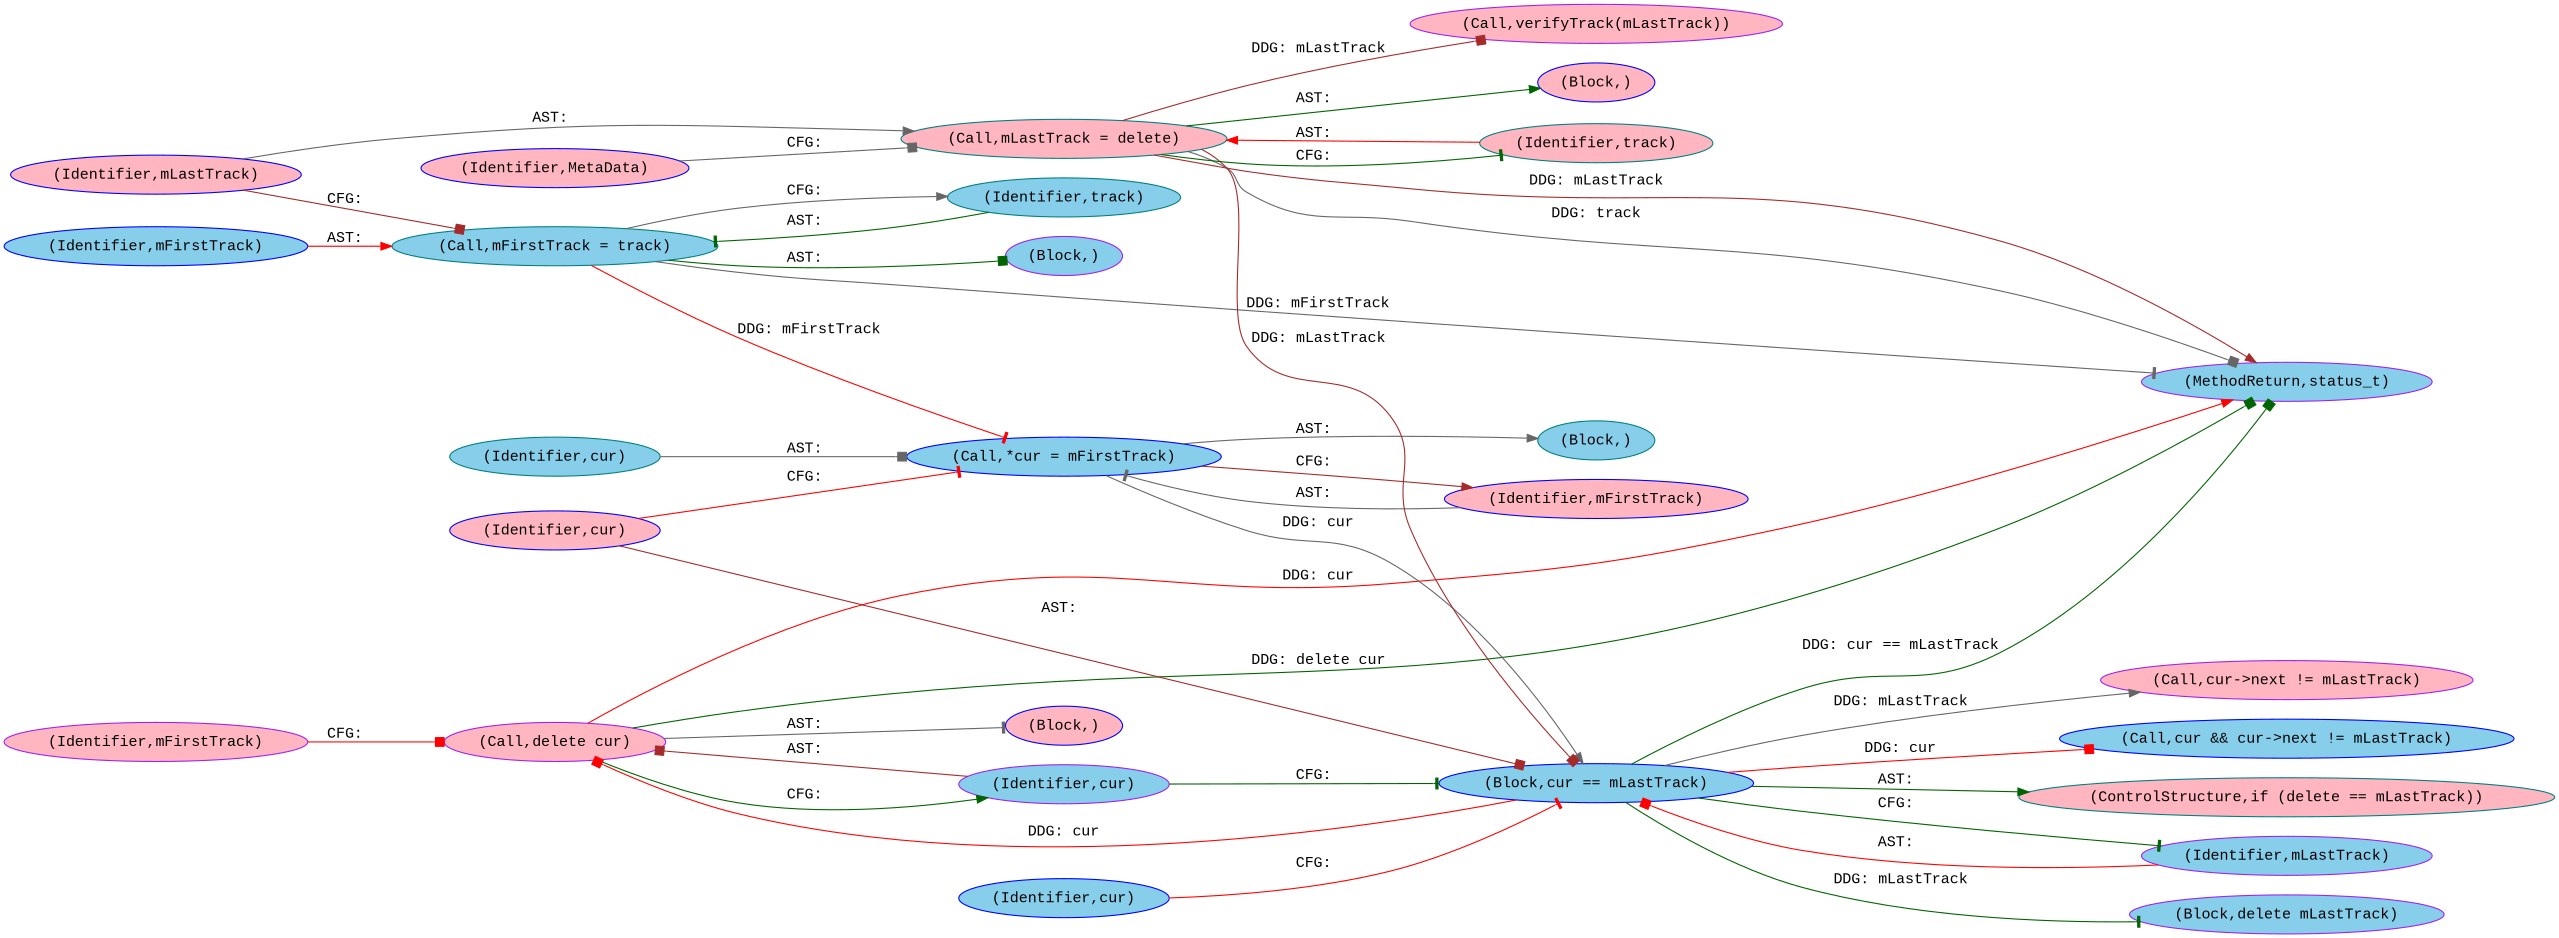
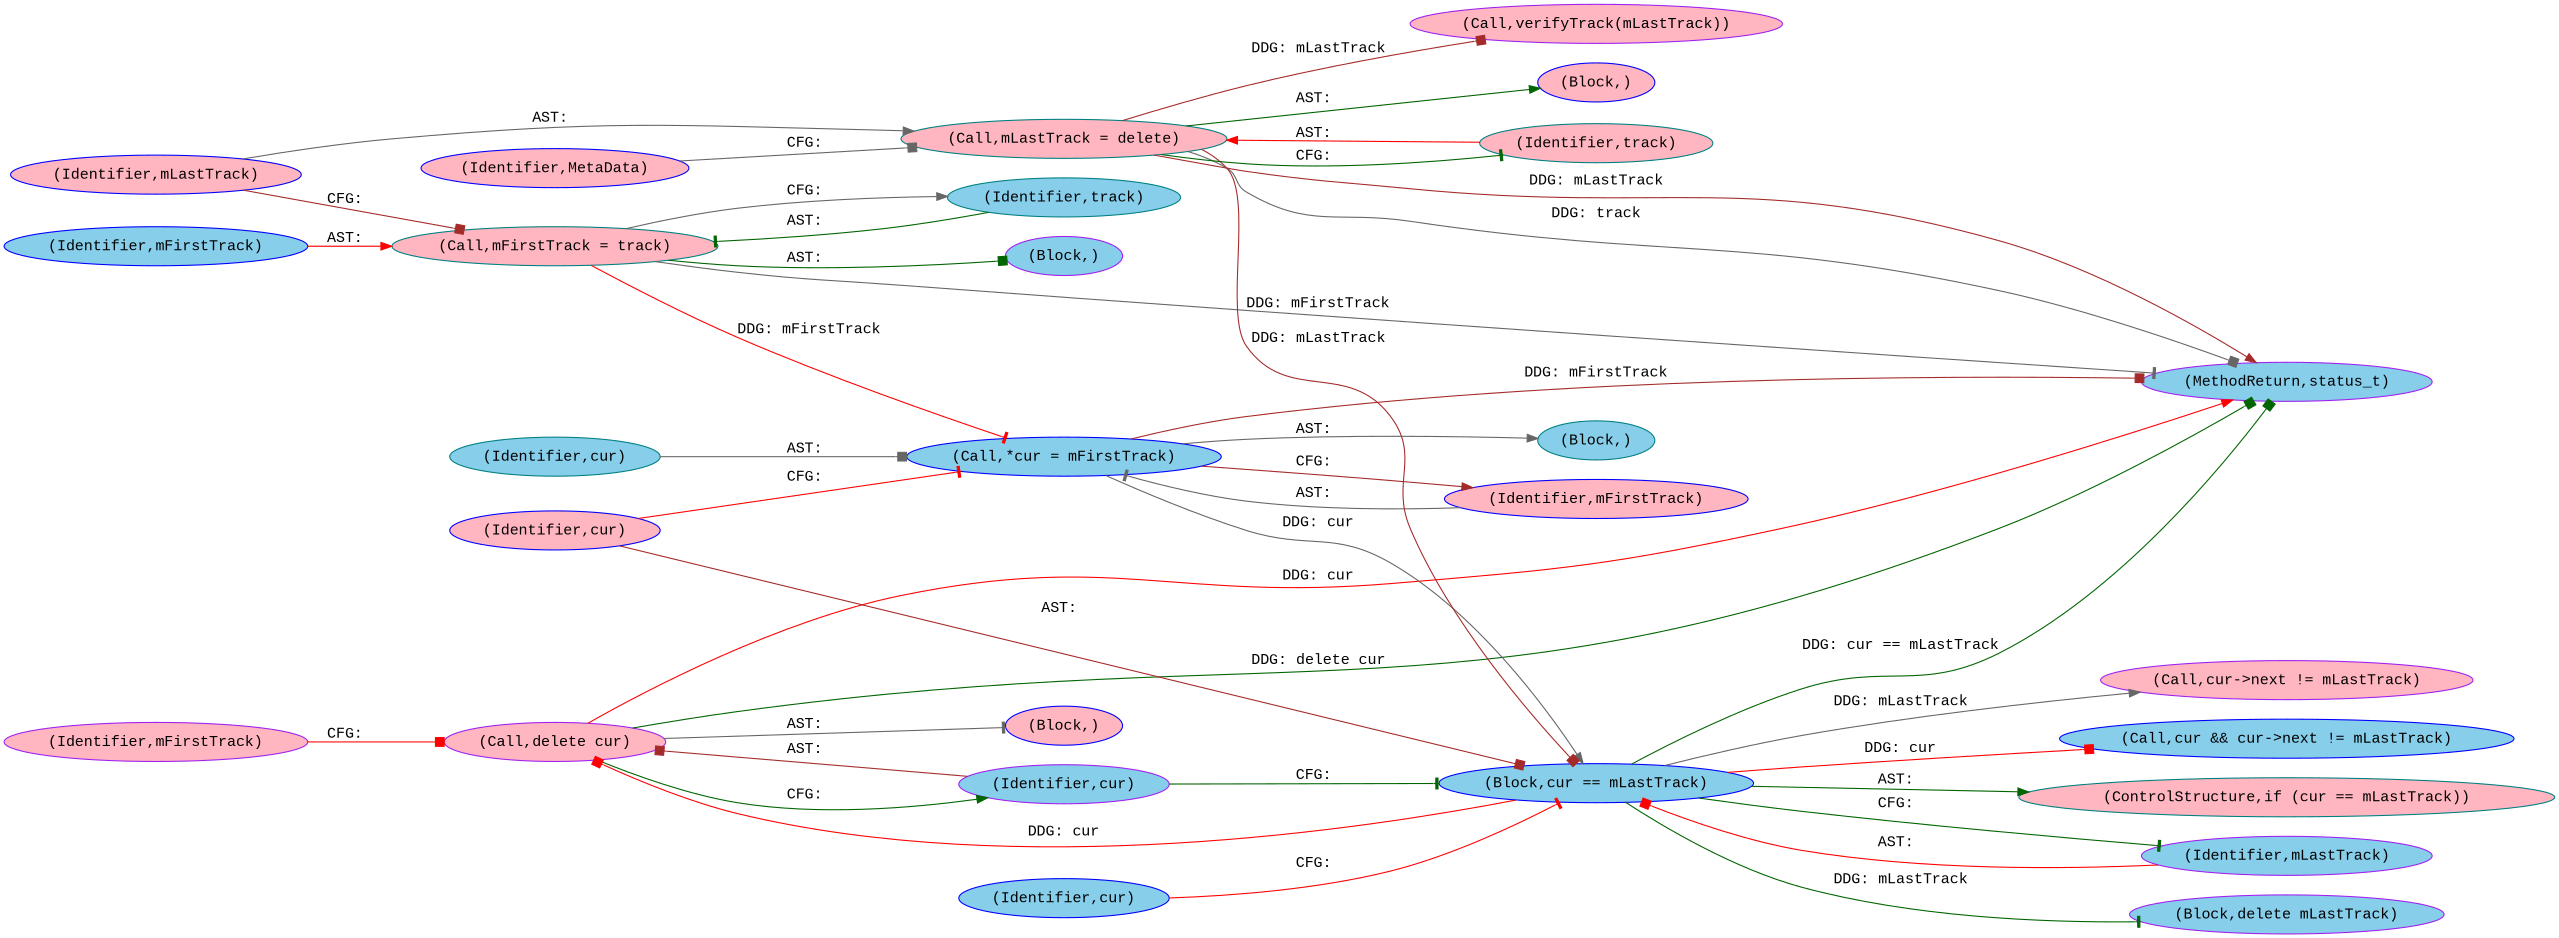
node "(Call,mFirstTrack = track)": fillcolor skyblue -> lightpink
edge "(Call,*cur = mFirstTrack)" -> "(MethodReturn,status_t)": added, label "DDG: mFirstTrack"
node "(ControlStructure,if (delete == mLastTrack))": label "(ControlStructure,if (delete == mLastTrack))" -> "(ControlStructure,if (cur == mLastTrack))"
